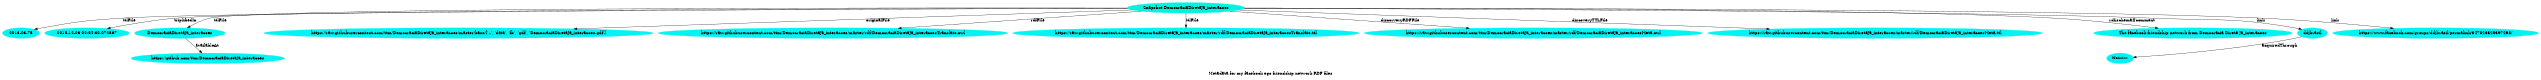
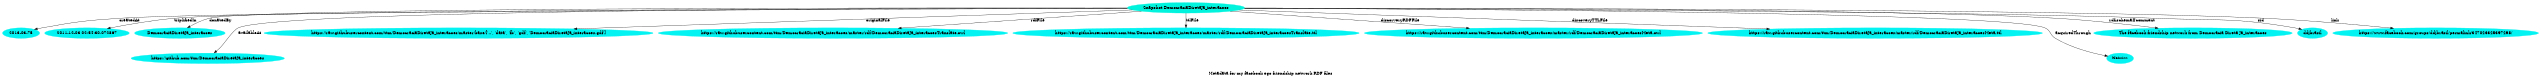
edge "Snapshot DemocraciaDiretaJa_interacoes" -> "2013-03-75": label "ttlFile" -> "createdAt"
edge "Snapshot DemocraciaDiretaJa_interacoes" -> "DemocraciaDiretaJa_interacoes": label "ttlFile" -> "donatedBy"
edge "Snapshot DemocraciaDiretaJa_interacoes" -> "ddjbrasil": label "link" -> "sid"
node "2015-12-03 02:54:30.072867": label "2015-12-03 02:54:30.072867" -> "2011-12-03 02:54:30.072867"
edge "DemocraciaDiretaJa_interacoes" -> "https://github.com/ttm/DemocraciaDiretaJa_interacoes": now "Snapshot DemocraciaDiretaJa_interacoes" -> "https://github.com/ttm/DemocraciaDiretaJa_interacoes"
edge "ddjbrasil" -> "Netvizz": now "Snapshot DemocraciaDiretaJa_interacoes" -> "Netvizz"
